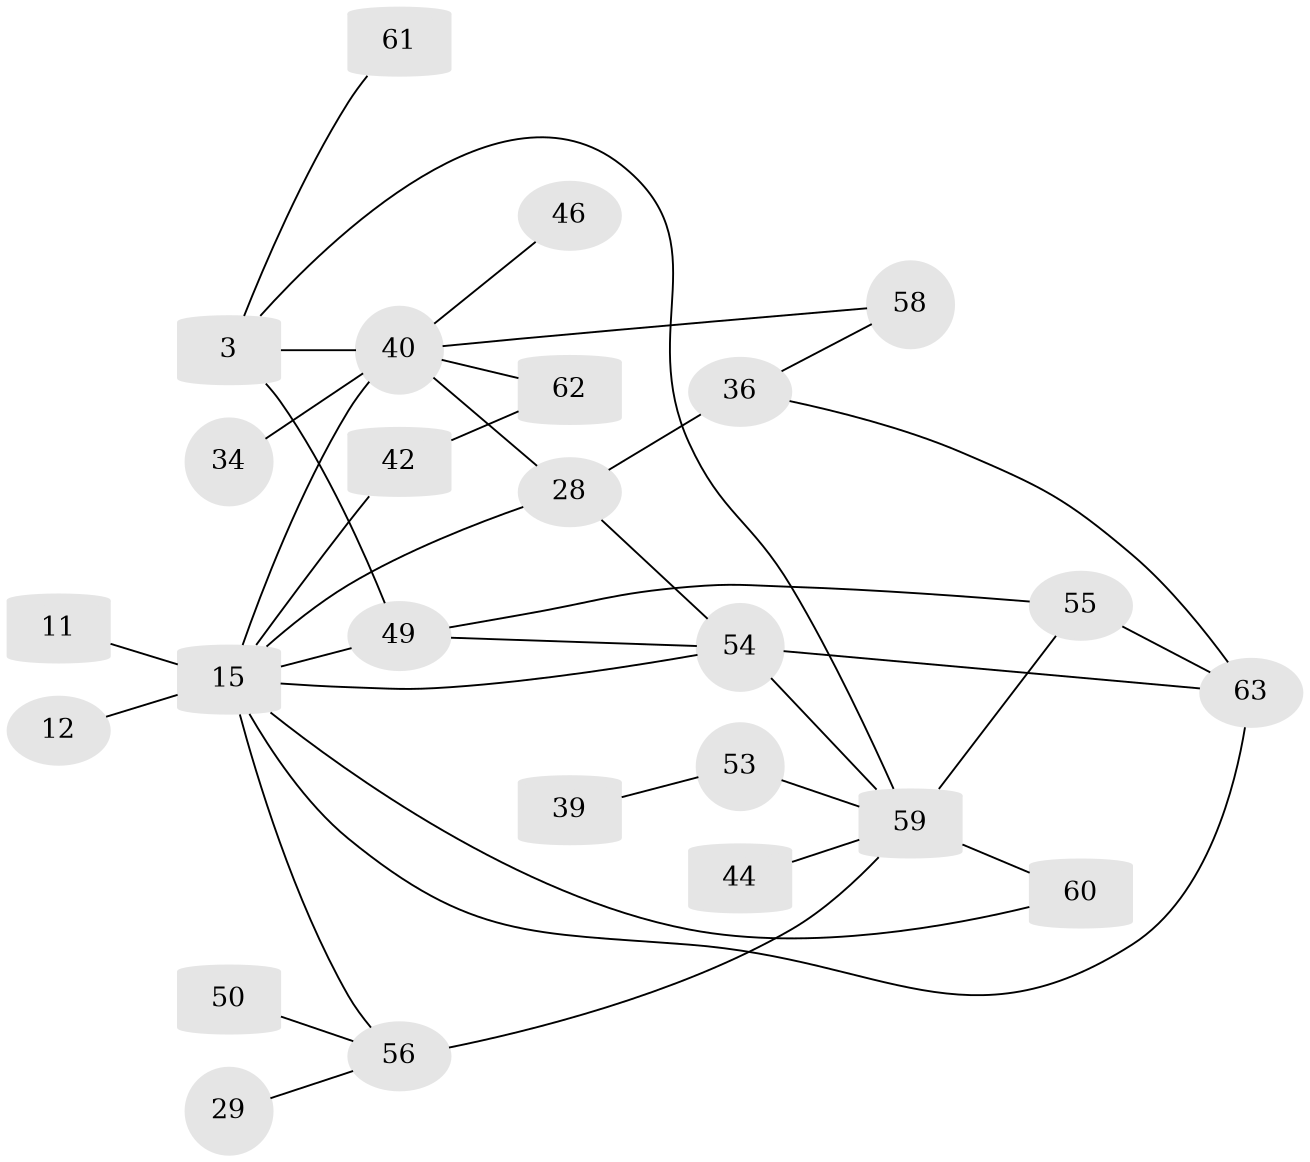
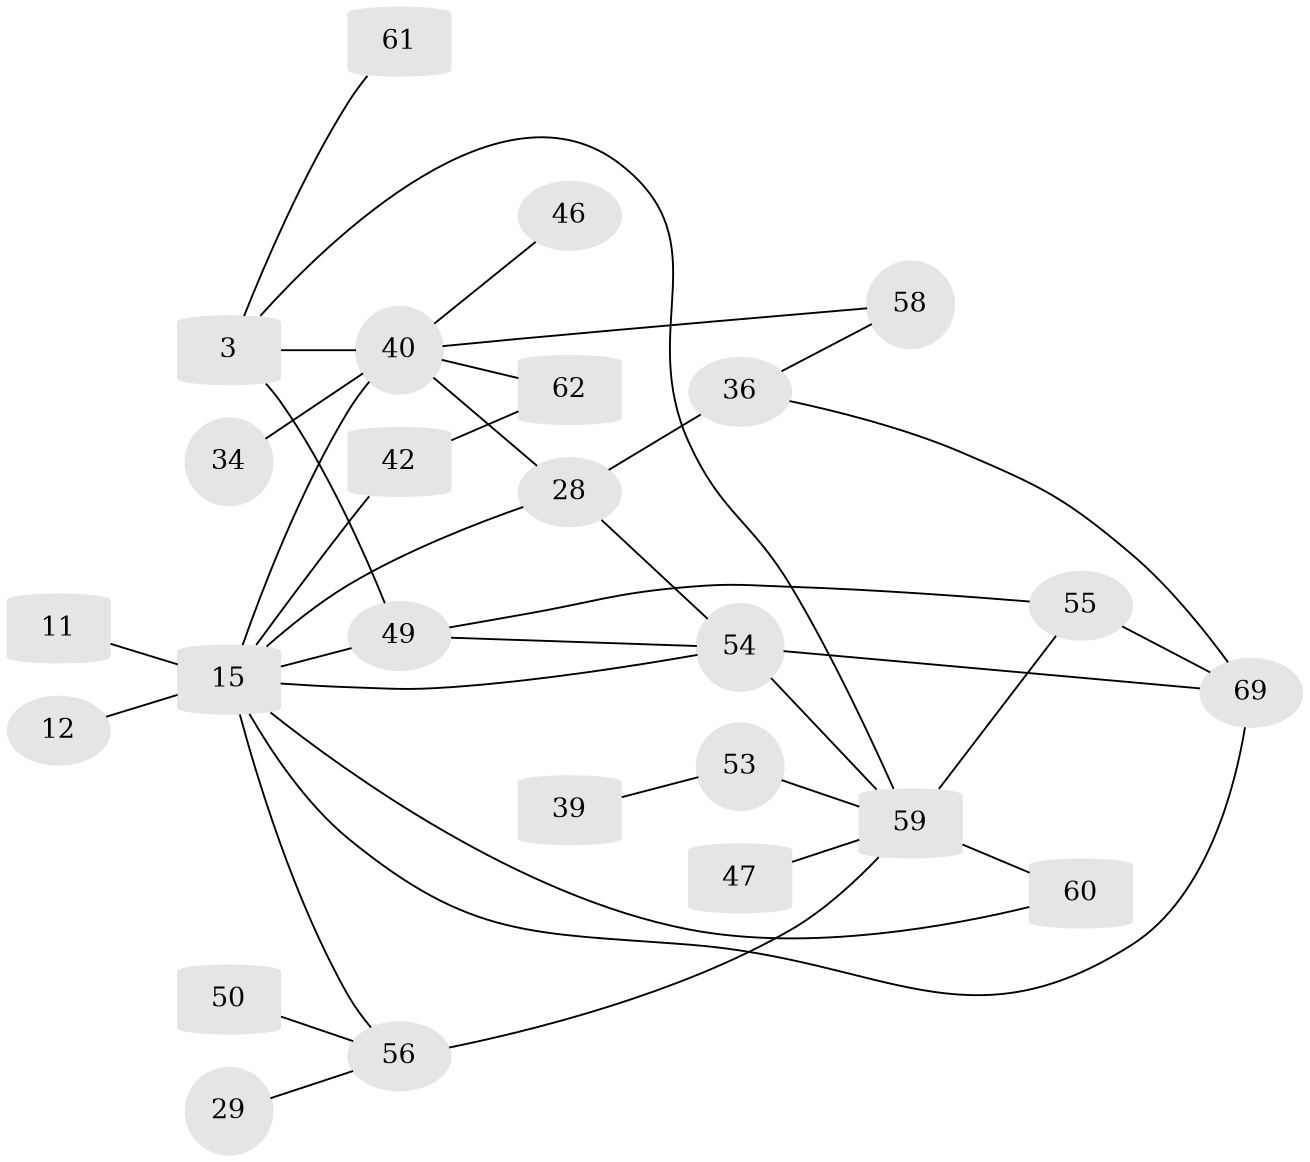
node "63": label "63" -> "69"
node "44": label "44" -> "47"
